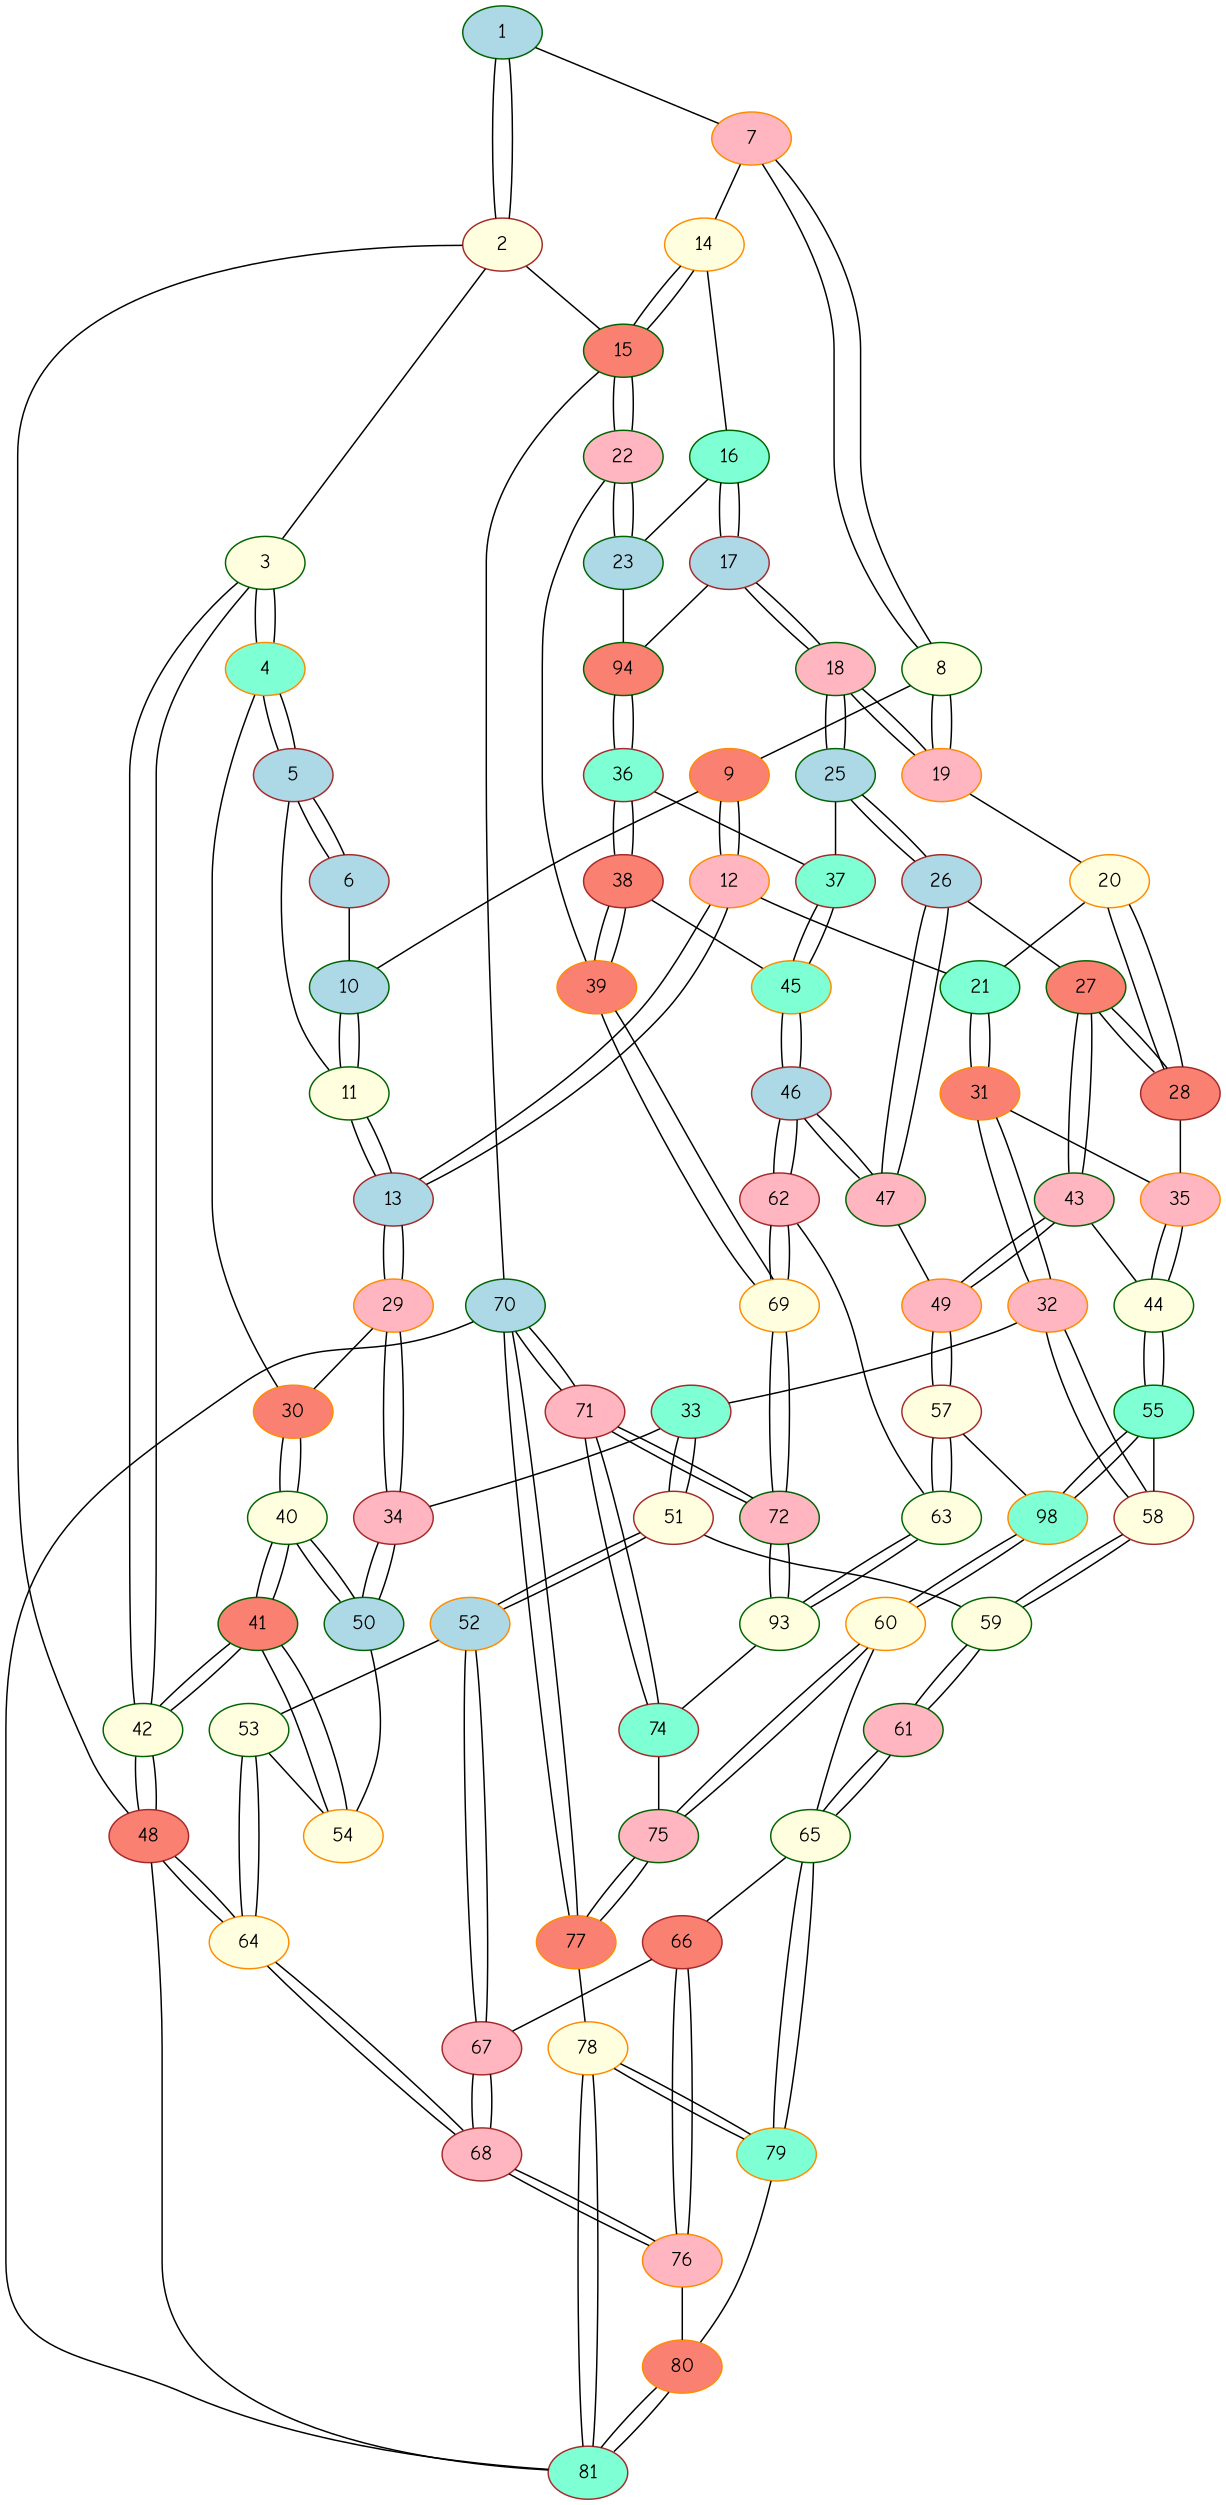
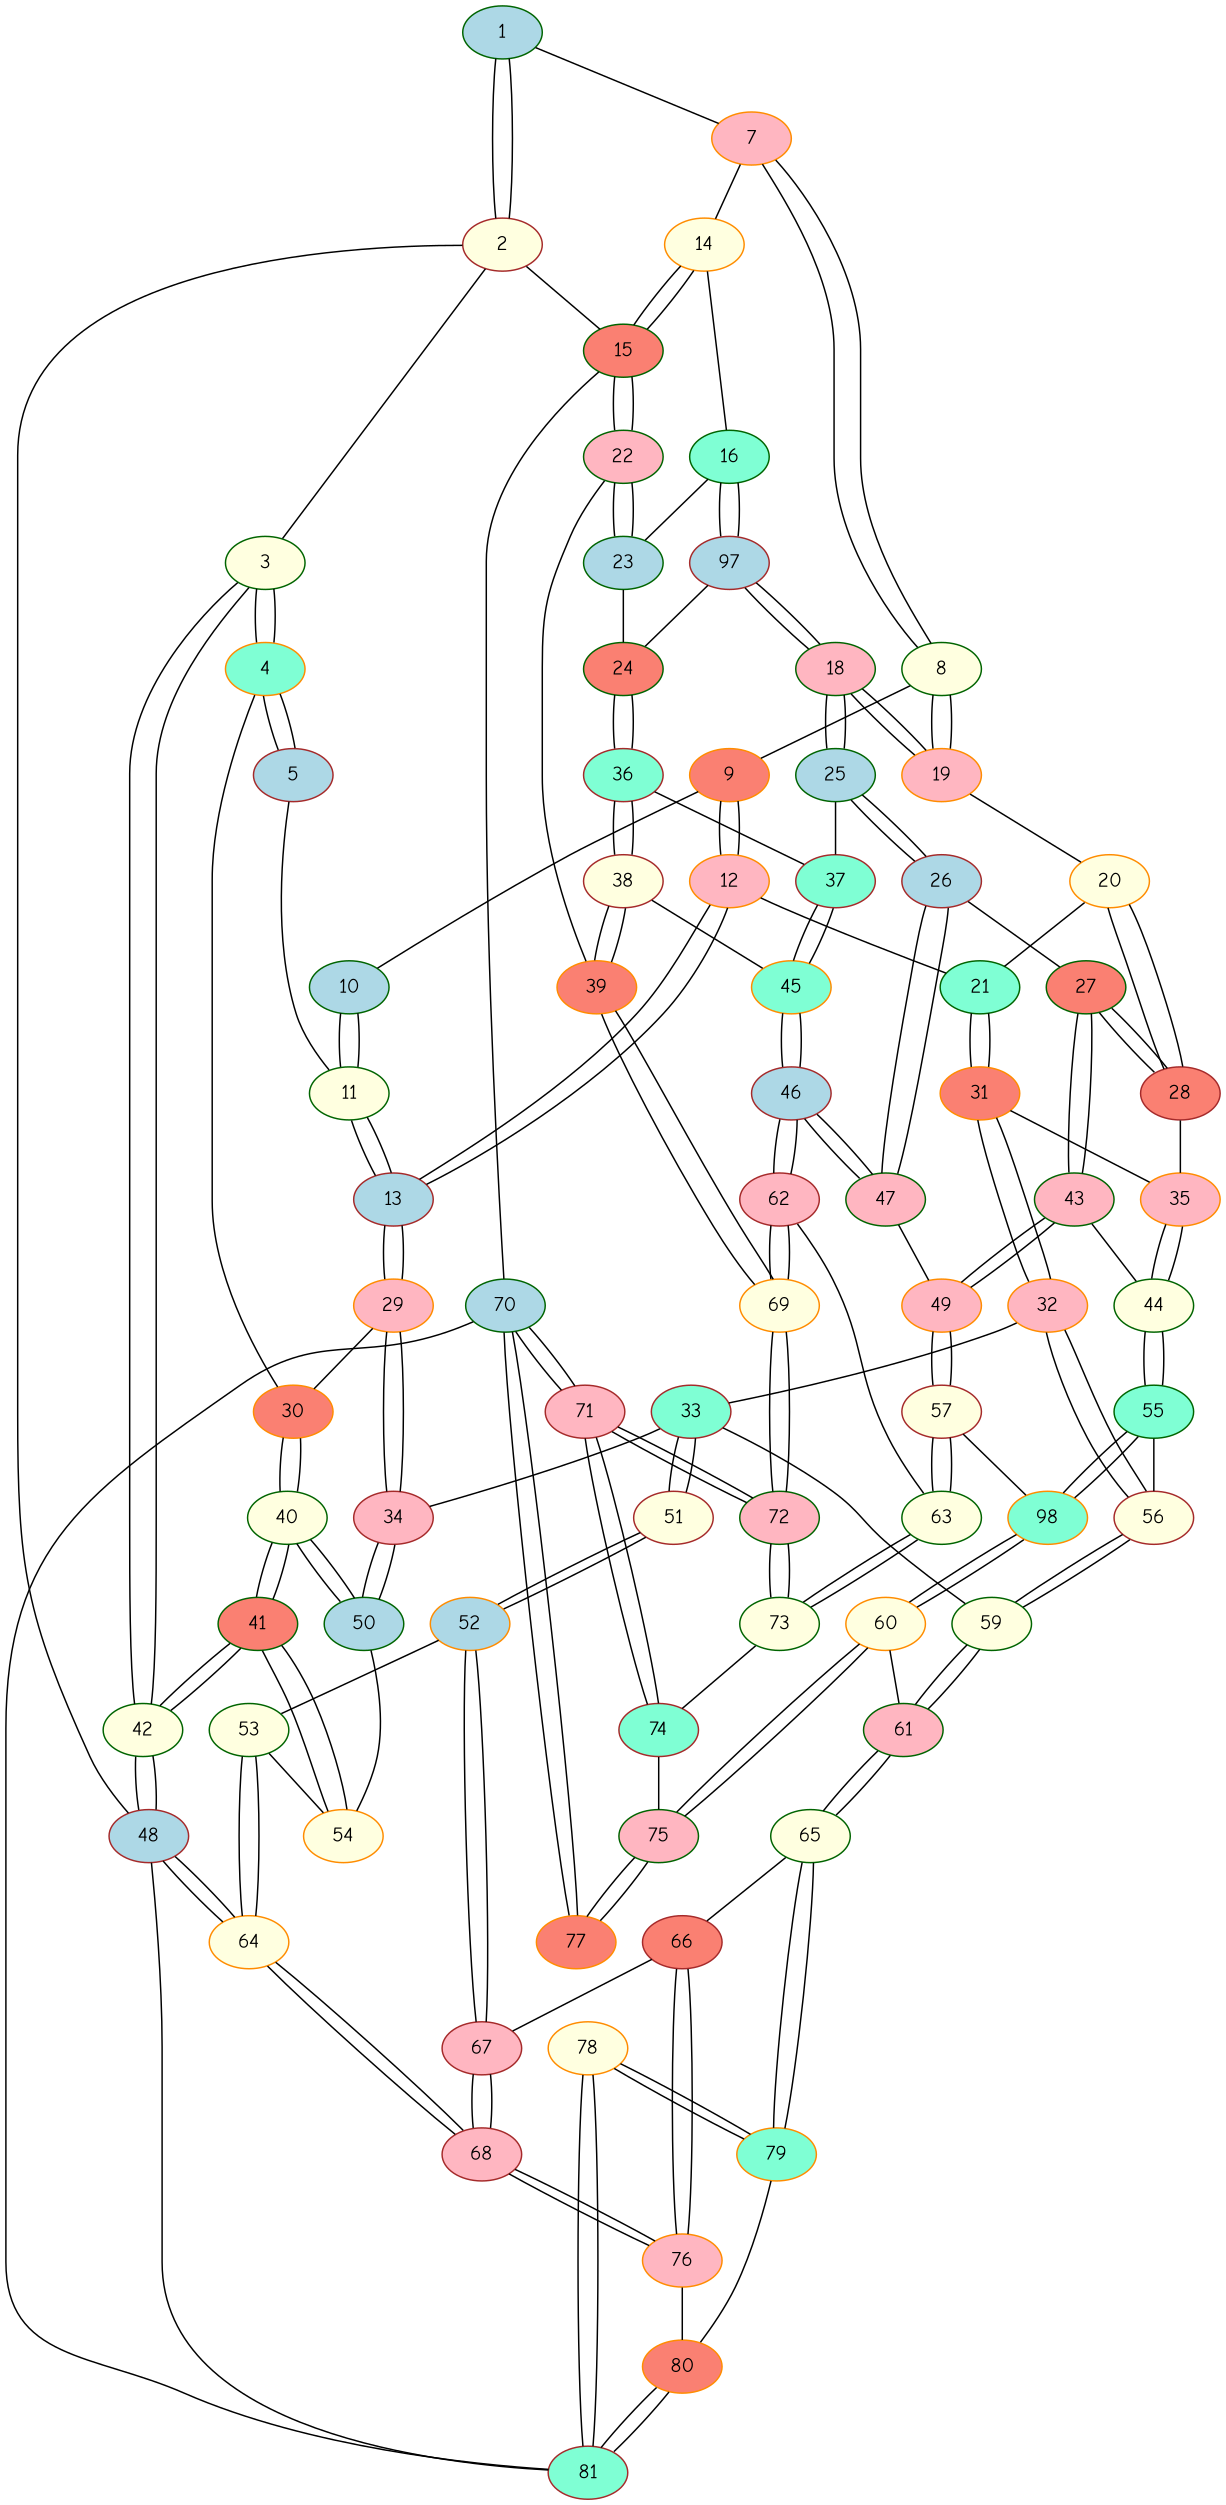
node "17": label "17" -> "97"
node "94": label "94" -> "24"
node "6": removed
node "38": fillcolor salmon -> lightyellow
node "58": label "58" -> "56"
edge "51" -- "59": now "33" -- "59"
node "93": label "93" -> "73"
edge "60" -- "65": now "60" -- "61"
node "48": fillcolor salmon -> lightblue
edge "77" -- "78": removed
